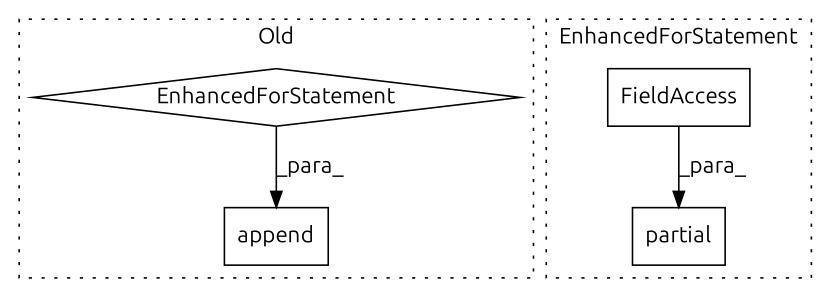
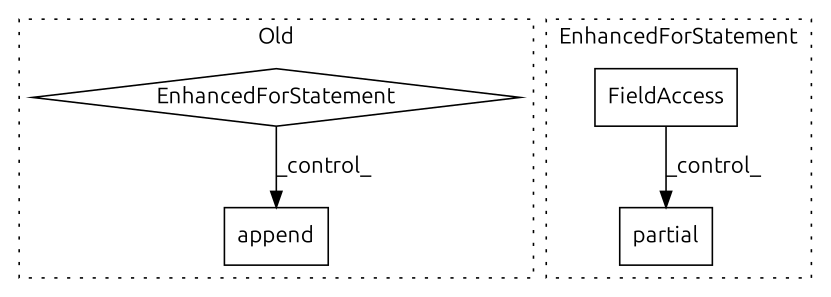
edge "EnhancedForStatement" -> "append": label "_para_" -> "_control_"
edge "FieldAccess" -> "partial": label "_para_" -> "_control_"
